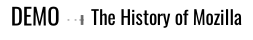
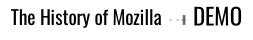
edge "DEMO" -> "The History of Mozilla": reversed
